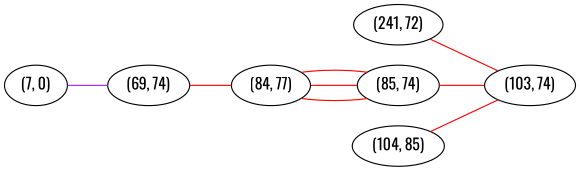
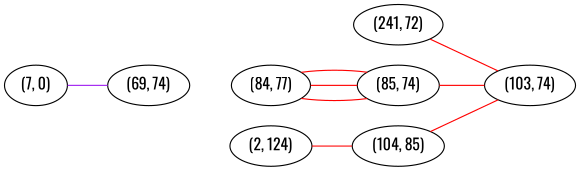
edge "(69, 74)" -- "(84, 77)": removed
node "(2, 124)": added
